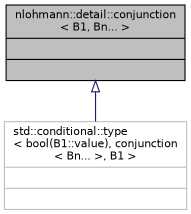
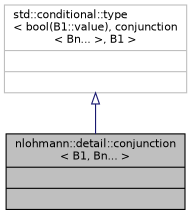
edge "std::conditional::type" -> "nlohmann::detail::conjunction": reversed
